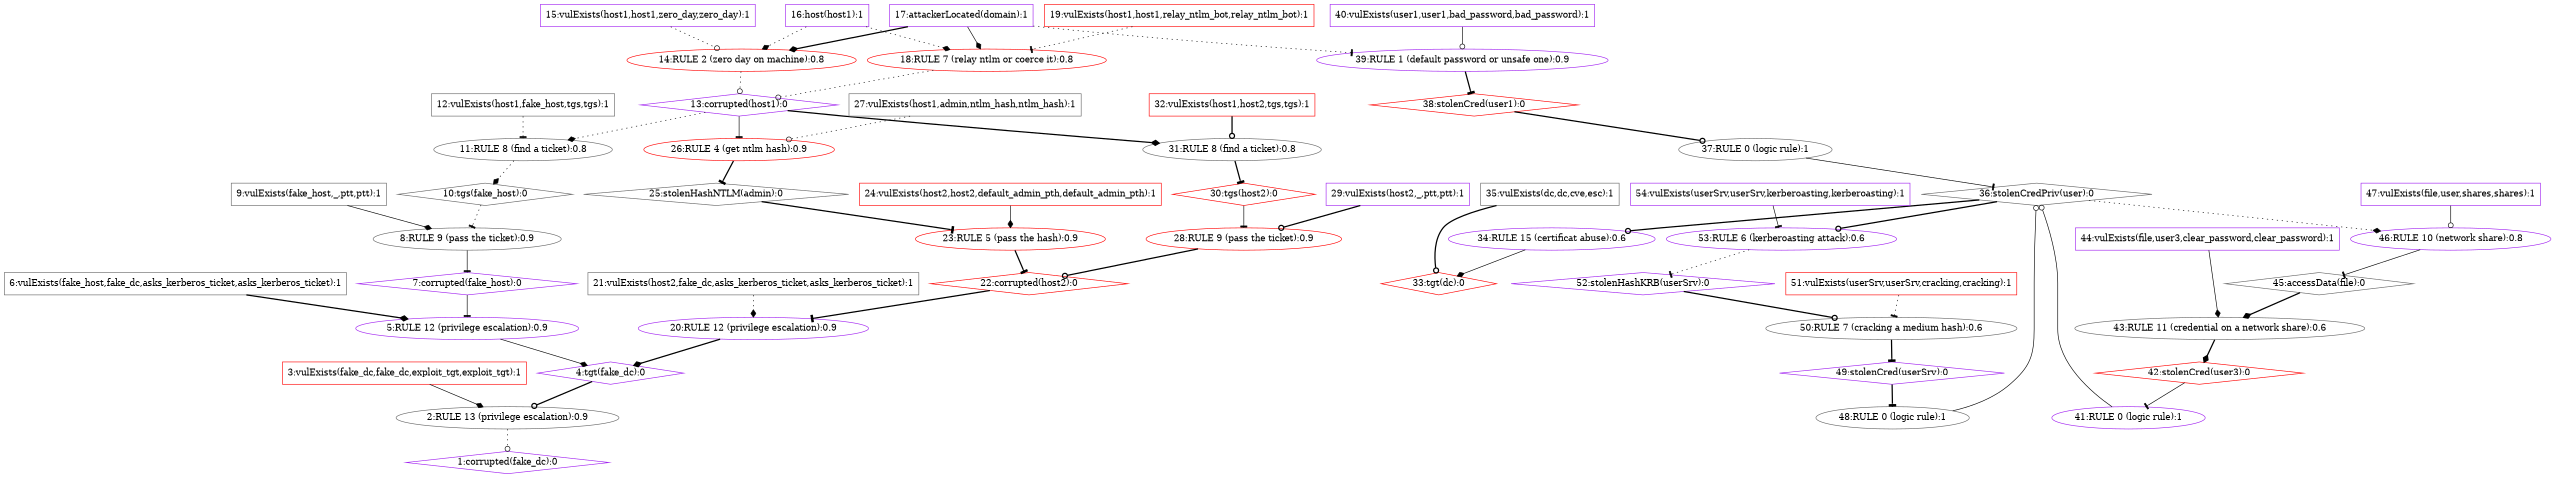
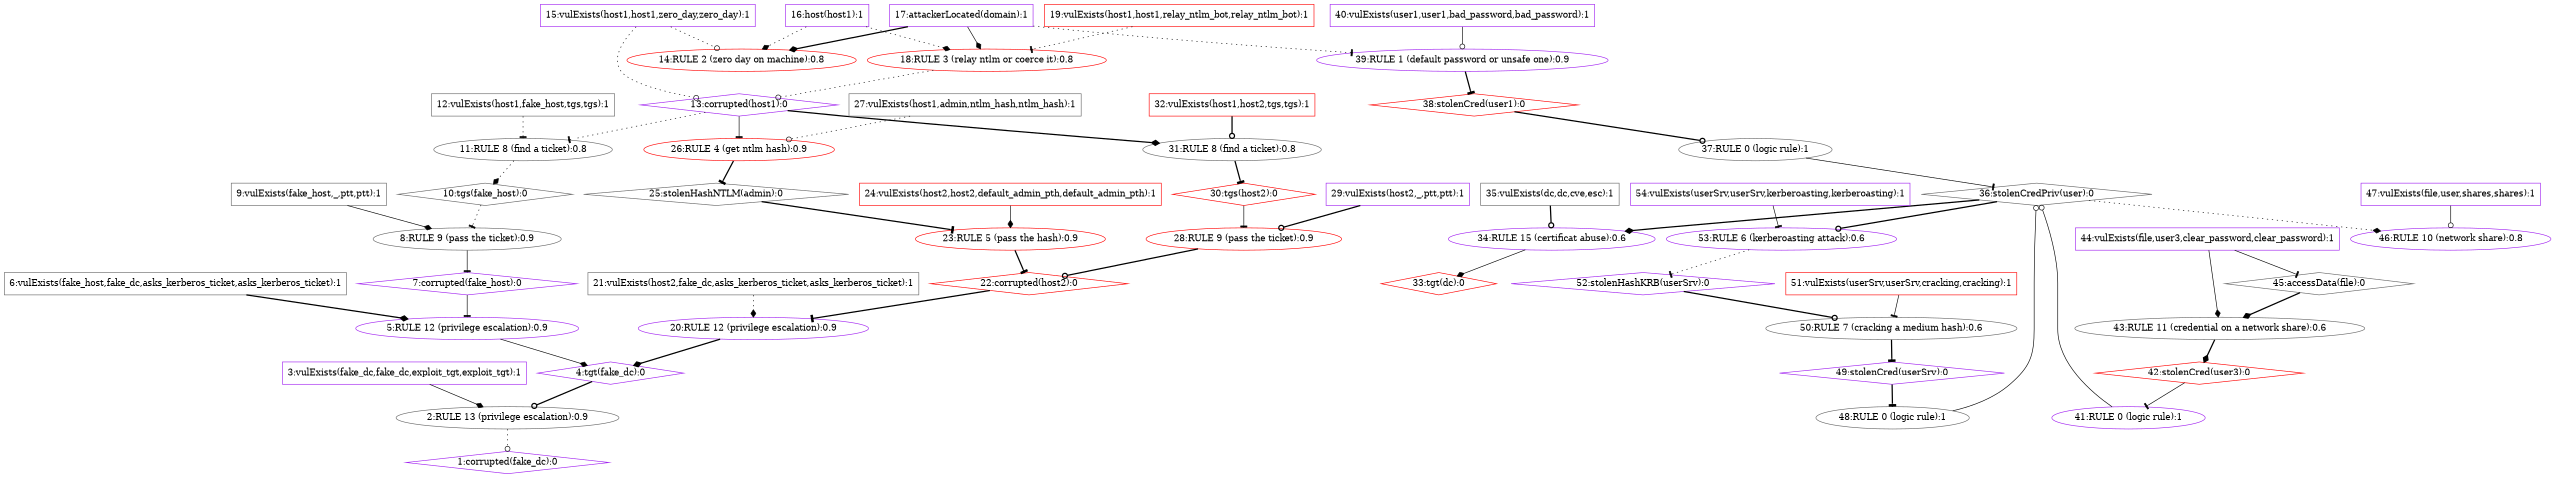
node "18:RULE 7 (relay ntlm or coerce it):0.8": label "18:RULE 7 (relay ntlm or coerce it):0.8" -> "18:RULE 3 (relay ntlm or coerce it):0.8"
edge "14:RULE 2 (zero day on machine):0.8" -> "13:corrupted(host1):0": now "15:vulExists(host1,host1,zero_day,zero_day):1" -> "13:corrupted(host1):0"
edge "13:corrupted(host1):0" -> "11:RULE 8 (find a ticket):0.8": arrowhead diamond -> tee
edge "36:stolenCredPriv(user):0" -> "34:RULE 15 (certificat abuse):0.6": arrowhead odot -> diamond
edge "35:vulExists(dc,dc,cve,esc):1" -> "33:tgt(dc):0": now "35:vulExists(dc,dc,cve,esc):1" -> "34:RULE 15 (certificat abuse):0.6"
edge "46:RULE 10 (network share):0.8" -> "45:accessData(file):0": now "44:vulExists(file,user3,clear_password,clear_password):1" -> "45:accessData(file):0"
edge "51:vulExists(userSrv,userSrv,cracking,cracking):1" -> "50:RULE 7 (cracking a medium hash):0.6": style dotted -> solid
node "3:vulExists(fake_dc,fake_dc,exploit_tgt,exploit_tgt):1": color red -> purple
